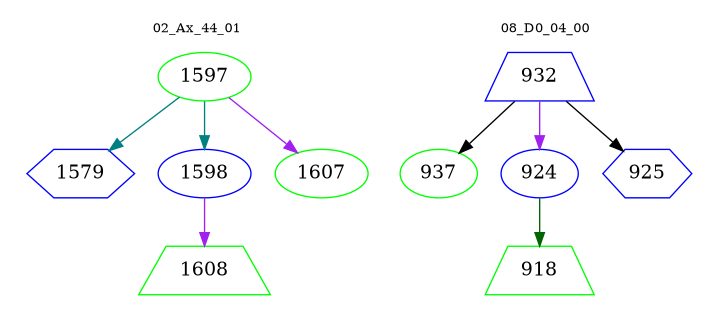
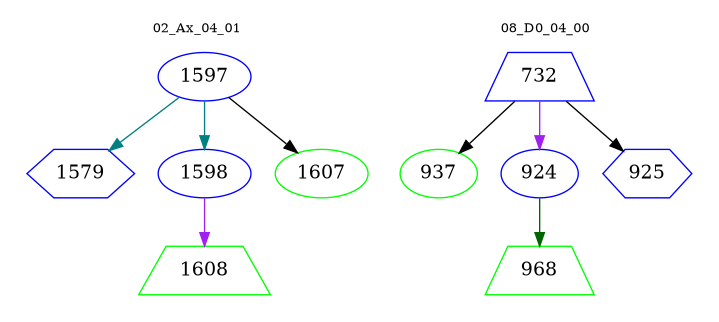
cluster "02_Ax_44_01": label "02_Ax_44_01" -> "02_Ax_04_01"
node "1597": color green -> blue
node "932": label "932" -> "732"
edge "1597" -> "1607": color purple -> black
node "918": label "918" -> "968"
